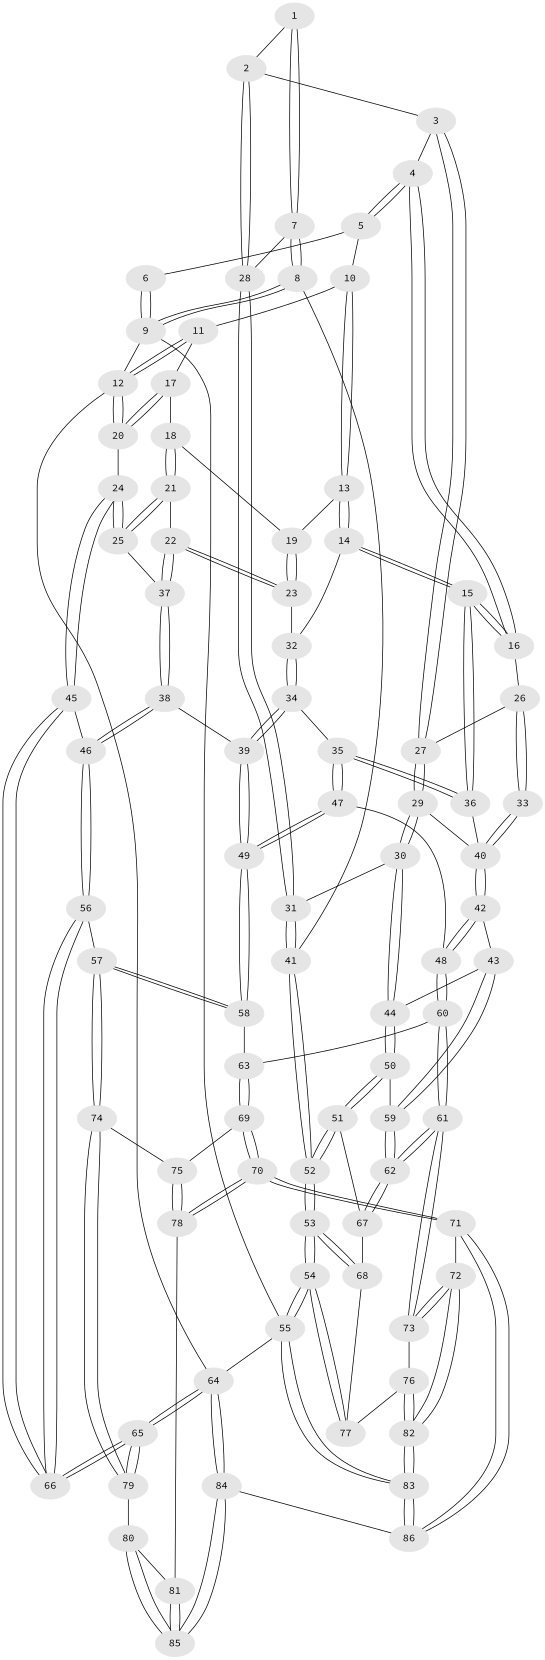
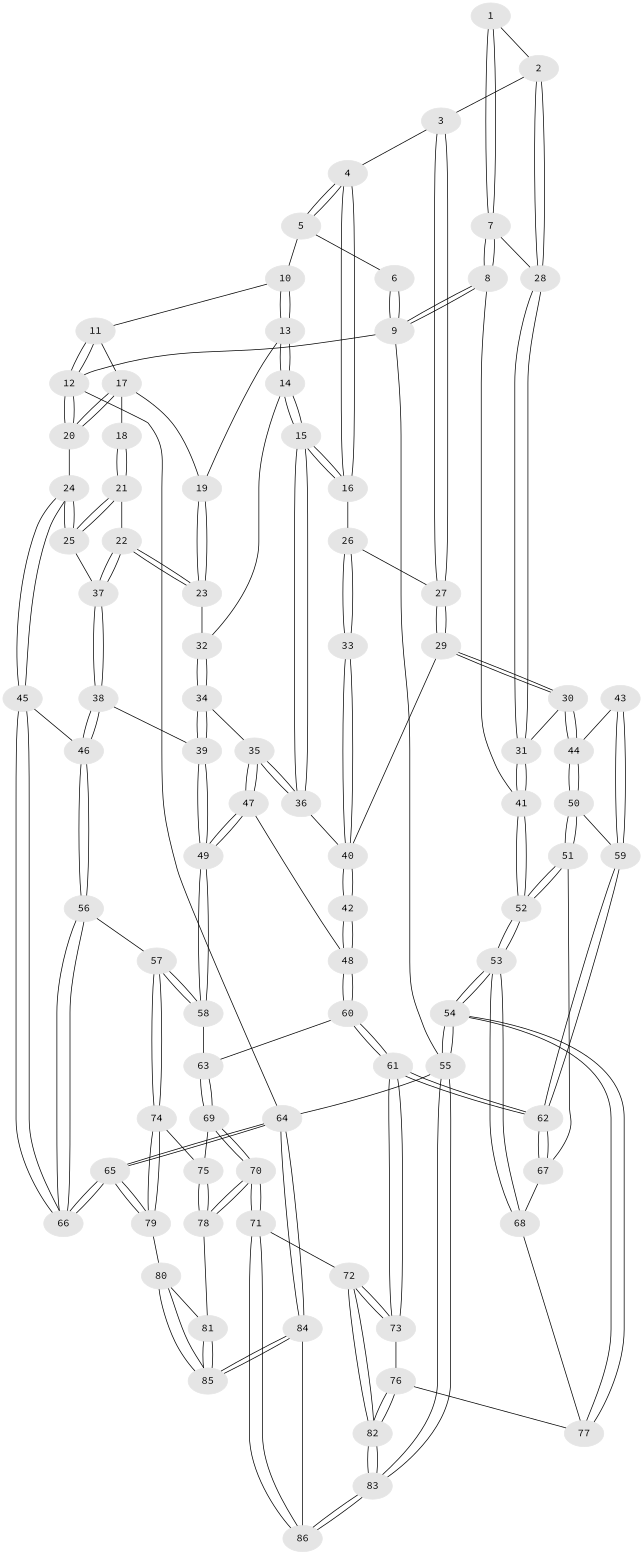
edge "18" -- "19": now "17" -- "19"
edge "42" -- "43": removed
